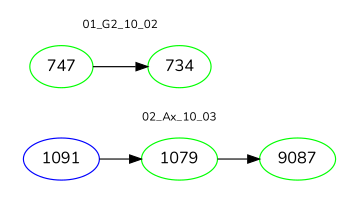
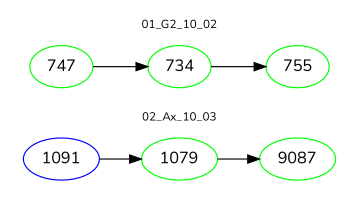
node "755": added
